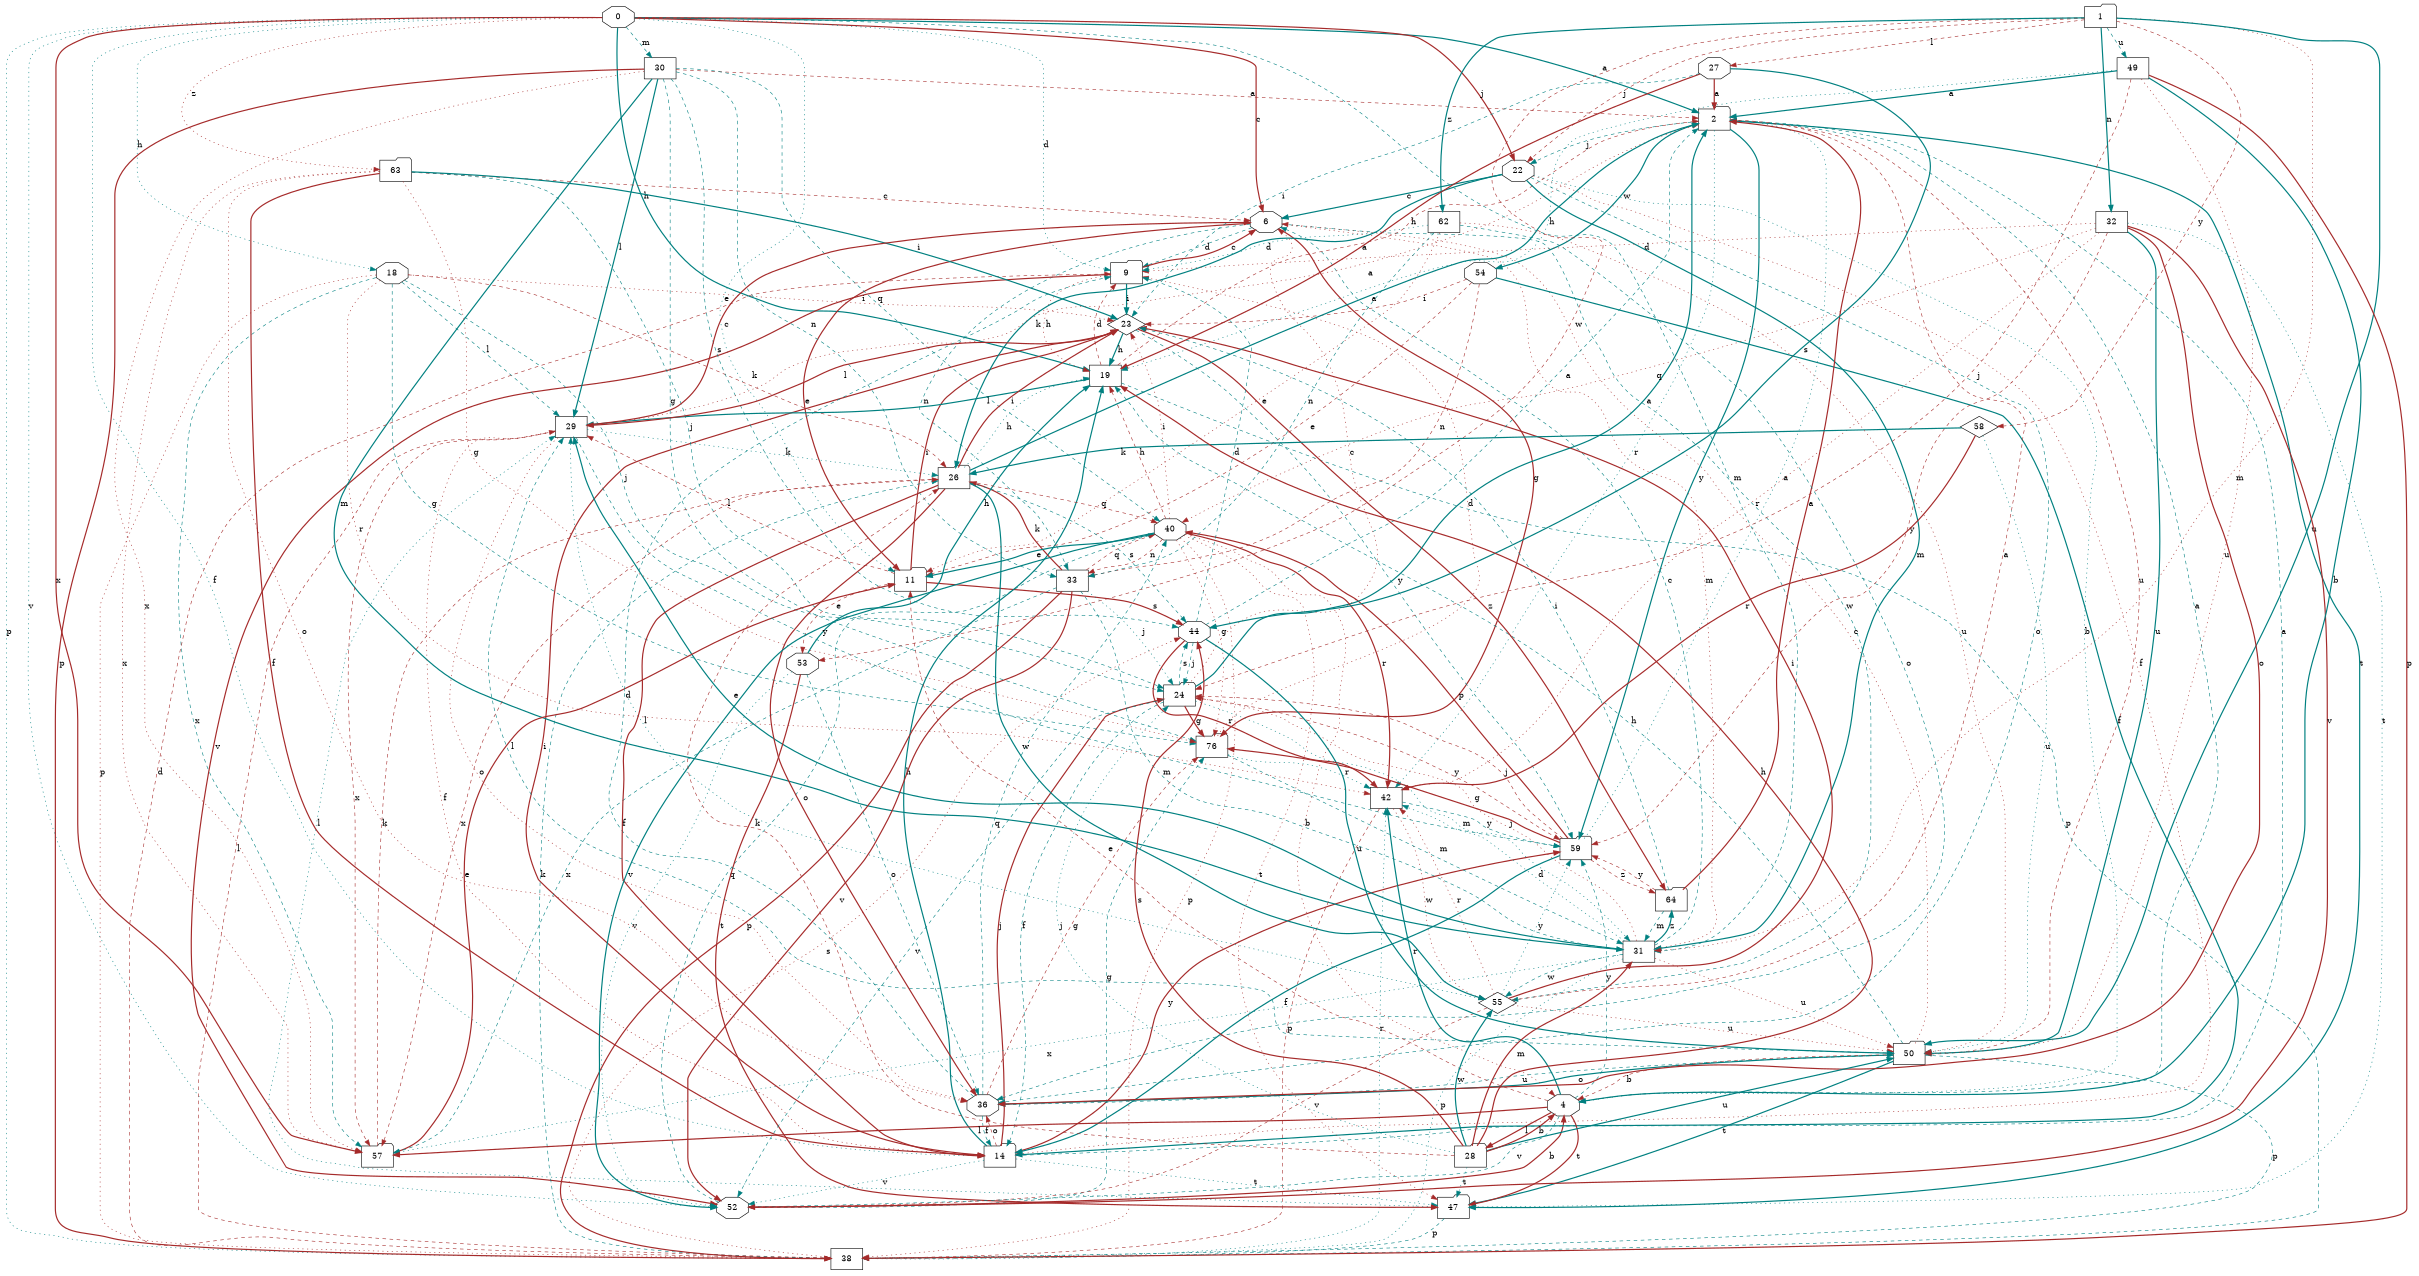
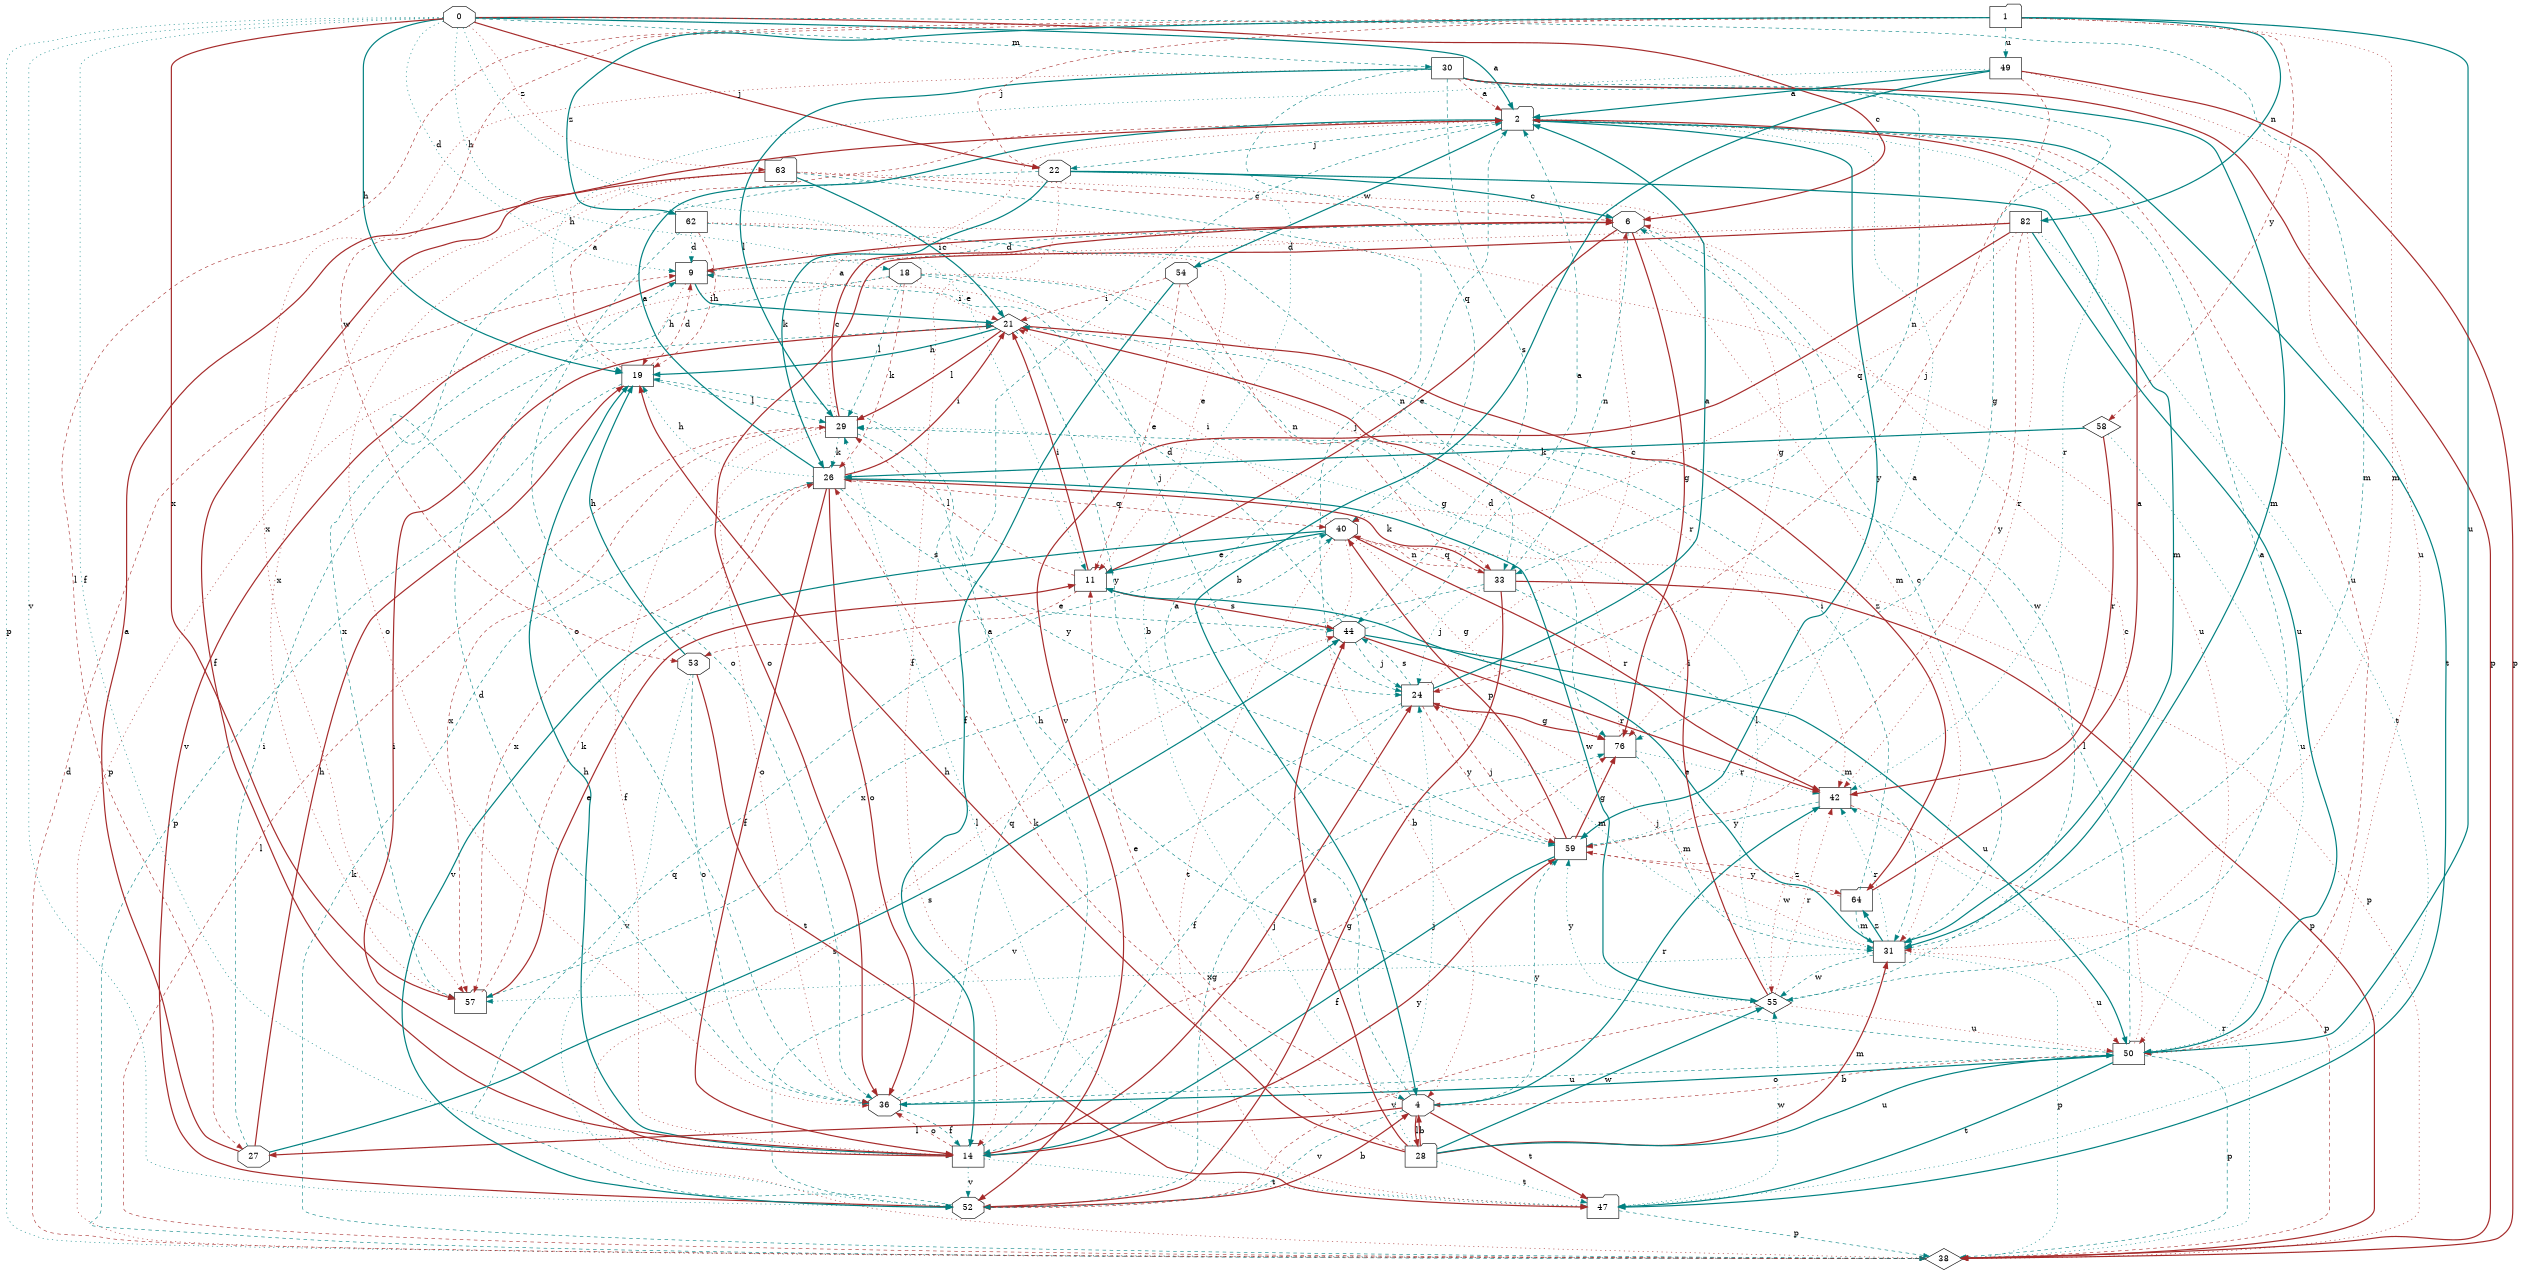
node "32": label "32" -> "82"
node "23": label "23" -> "21"
edge "19" -> "29": style bold -> dashed
edge "40" -> "19": now "62" -> "19"
edge "55" -> "2": color brown -> teal
edge "31" -> "29": now "31" -> "11"
edge "31" -> "42": label "d" -> "r"
edge "4" -> "57": now "4" -> "27"
edge "47" -> "55": added, label "w"
node "38": shape box -> diamond
